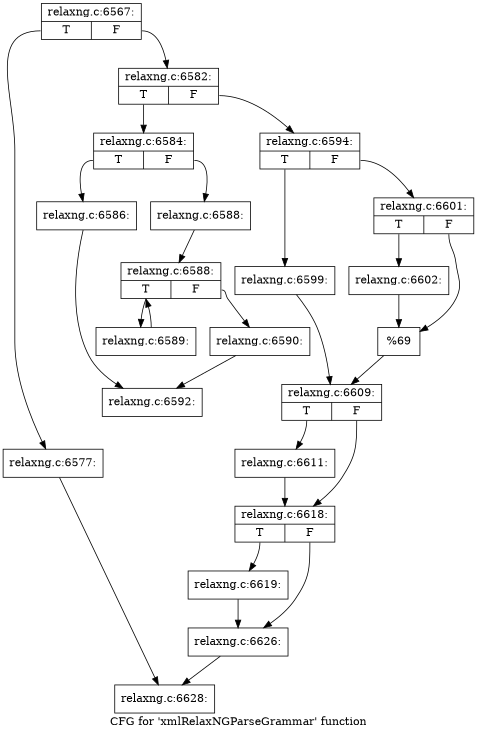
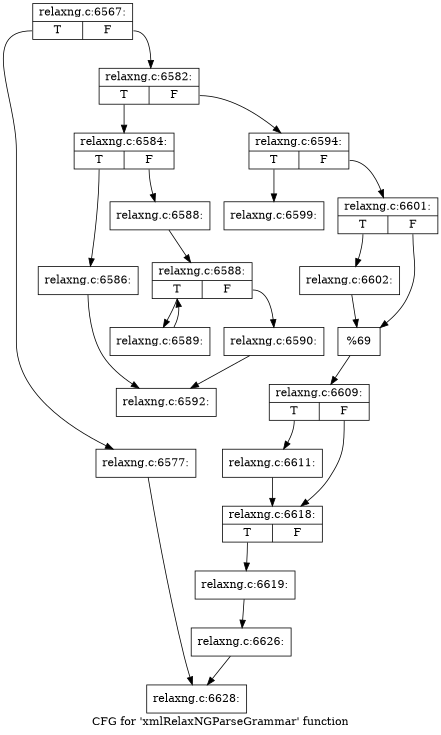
edge "relaxng.c:6599:" -> "relaxng.c:6609:": removed
edge "relaxng.c:6618:" -> "relaxng.c:6626:": removed
